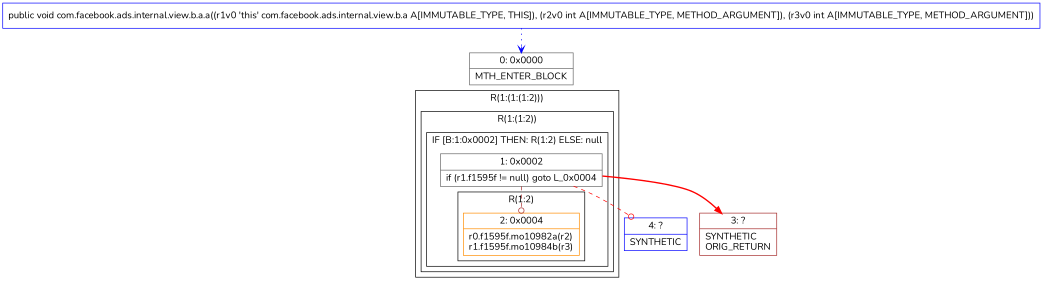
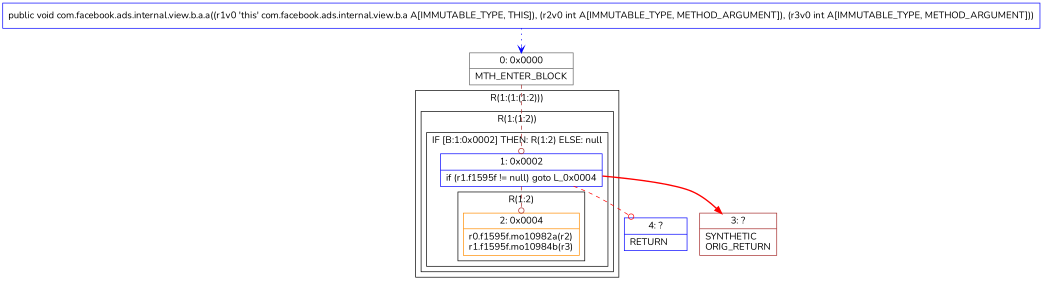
edge "0: 0x0000" -> "1: 0x0002": added
node "1: 0x0002": color gray40 -> blue
node "4: ?": text "SYNTHETIC" -> "RETURN"
